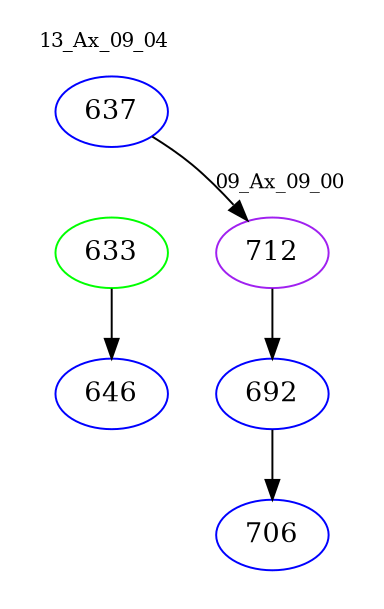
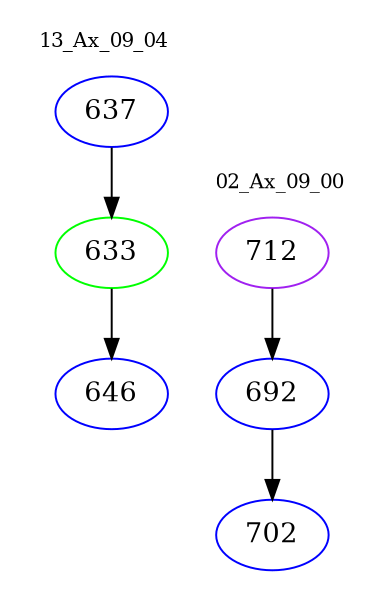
cluster "09_Ax_09_00": label "09_Ax_09_00" -> "02_Ax_09_00"
edge "637" -> "712": now "637" -> "633"
node "706": label "706" -> "702"
